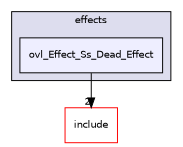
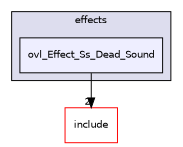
node "ovl_Effect_Ss_Dead_Effect": label "ovl_Effect_Ss_Dead_Effect" -> "ovl_Effect_Ss_Dead_Sound"
